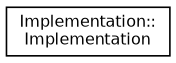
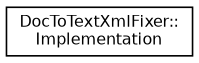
node "Implementation:: Implementation": label "Implementation:: Implementation" -> "DocToTextXmlFixer:: Implementation"
